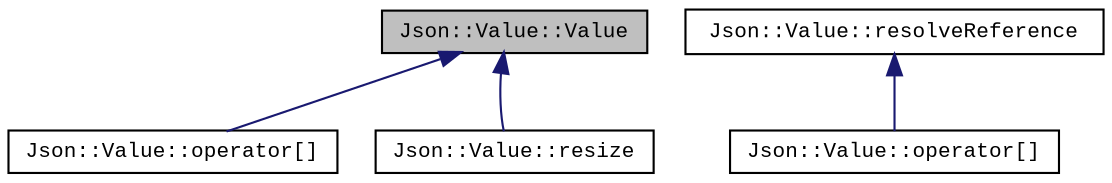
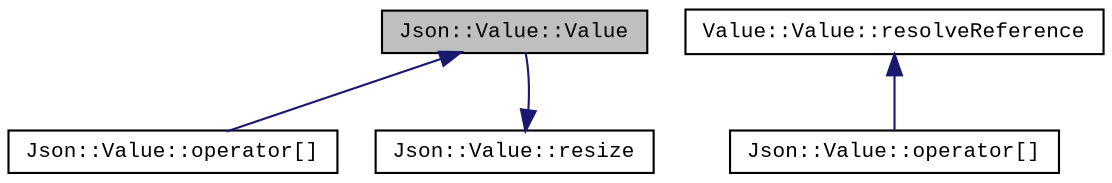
node "Json::Value::resolveReference": label "Json::Value::resolveReference" -> "Value::Value::resolveReference"
edge "Json::Value::resize" -> "Json::Value::Value": reversed
